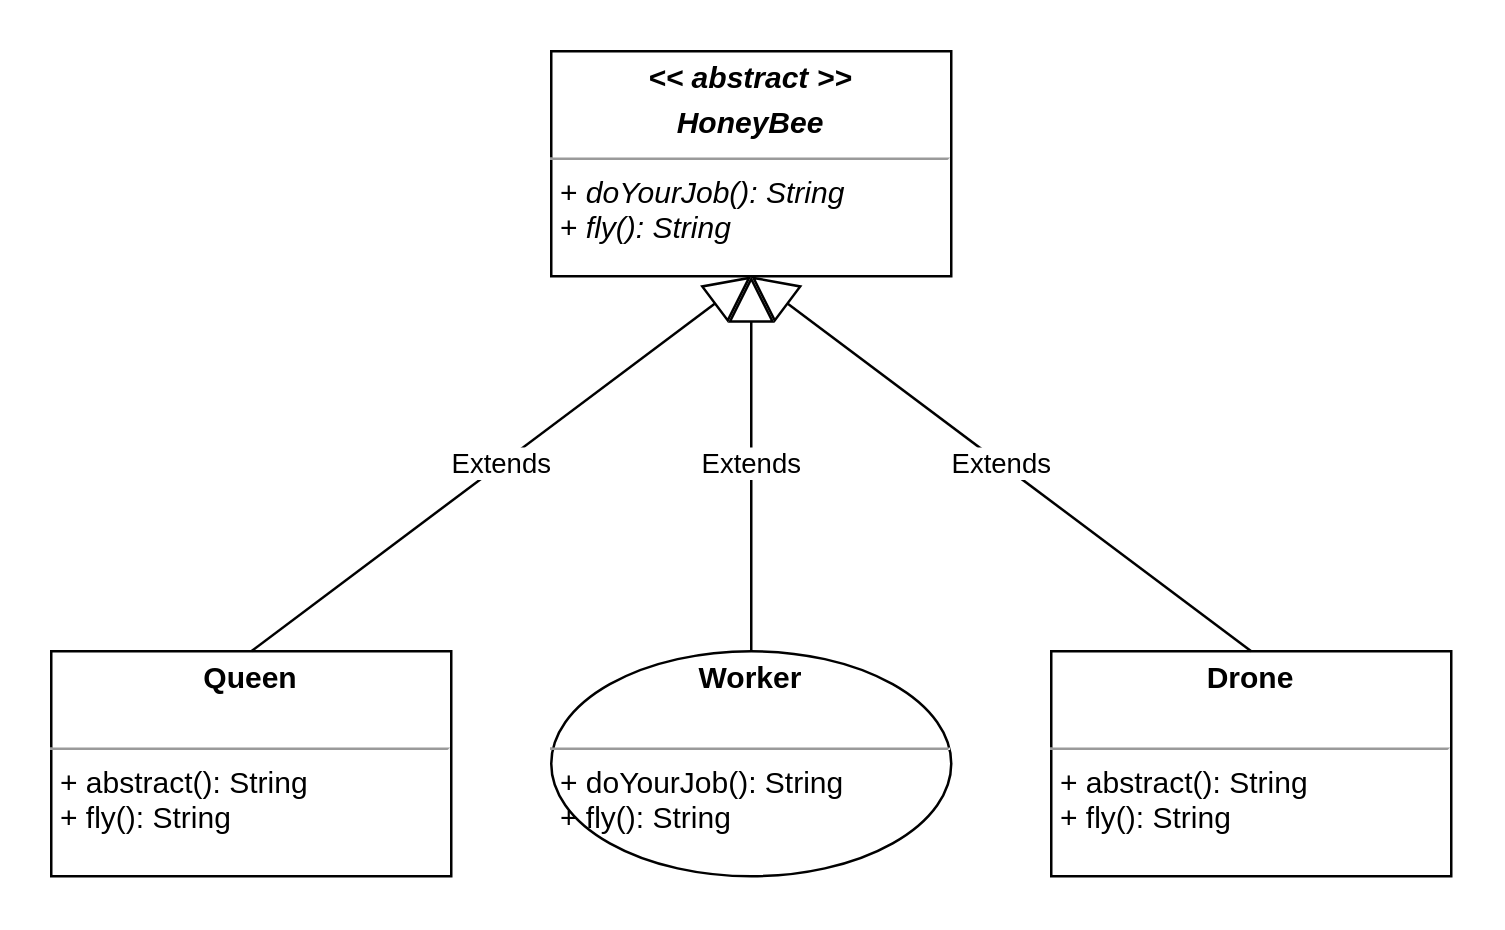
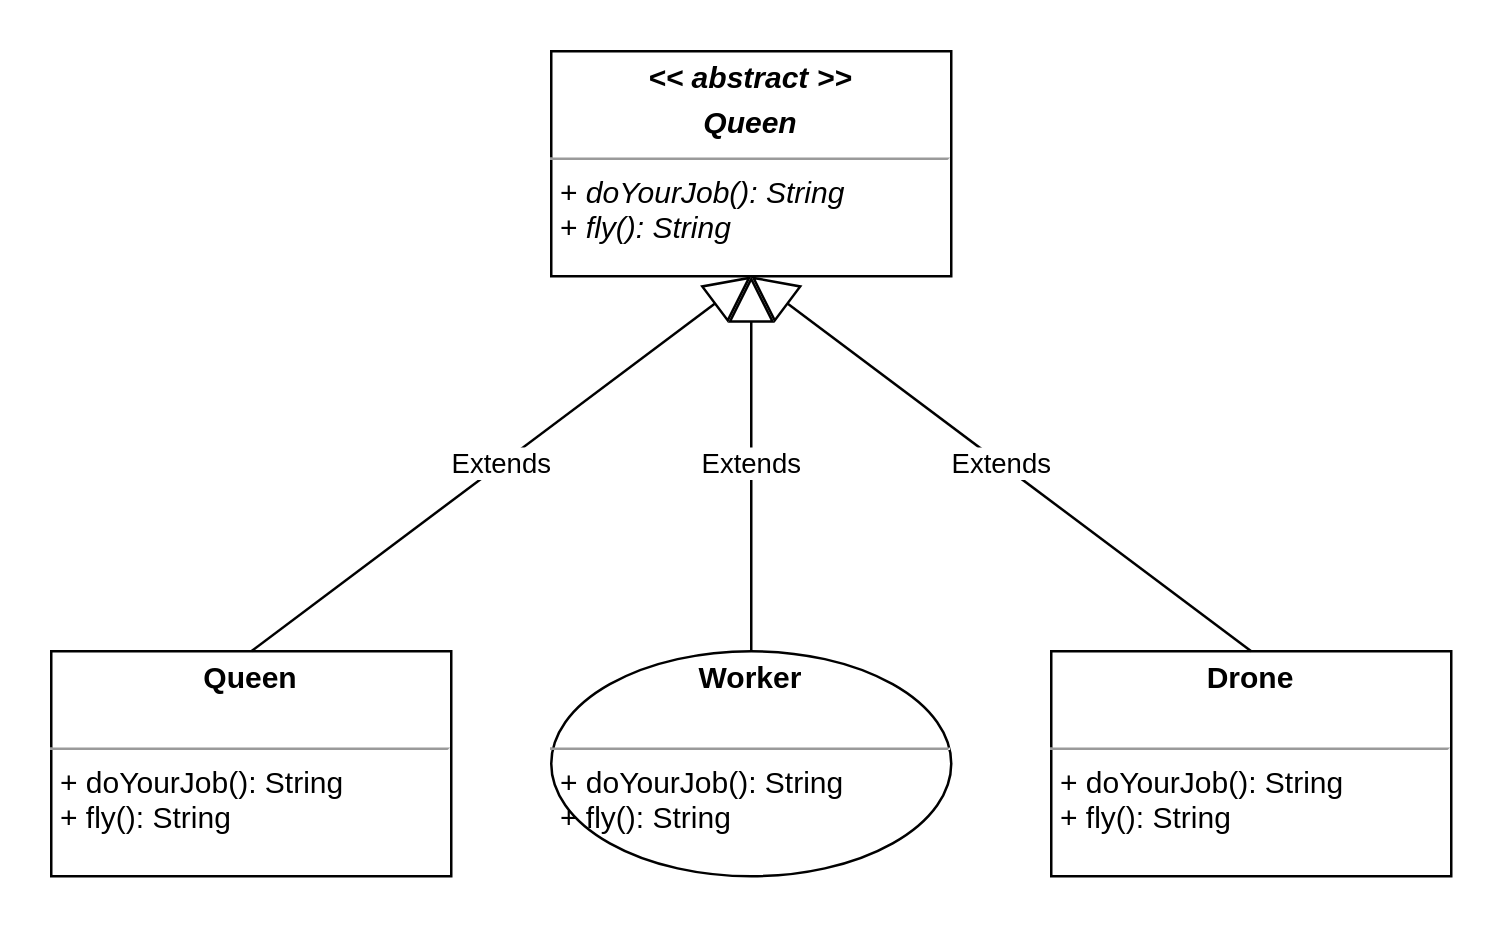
node "<< abstract >> HoneyBee + doYourJob(): String + fly(): String": label "<< abstract >> HoneyBee + doYourJob(): String + fly(): String" -> "<< abstract >> Queen + doYourJob(): String + fly(): String"
node "Queen + abstract(): String + fly(): String": label "Queen + abstract(): String + fly(): String" -> "Queen + doYourJob(): String + fly(): String"
node "Drone + abstract(): String + fly(): String": label "Drone + abstract(): String + fly(): String" -> "Drone + doYourJob(): String + fly(): String"
